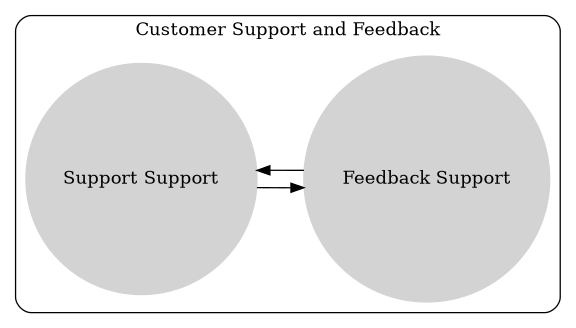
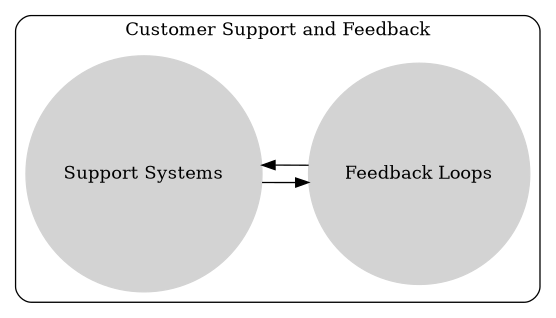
node "Support Support": label "Support Support" -> "Support Systems"
node "Feedback Support": label "Feedback Support" -> "Feedback Loops"
